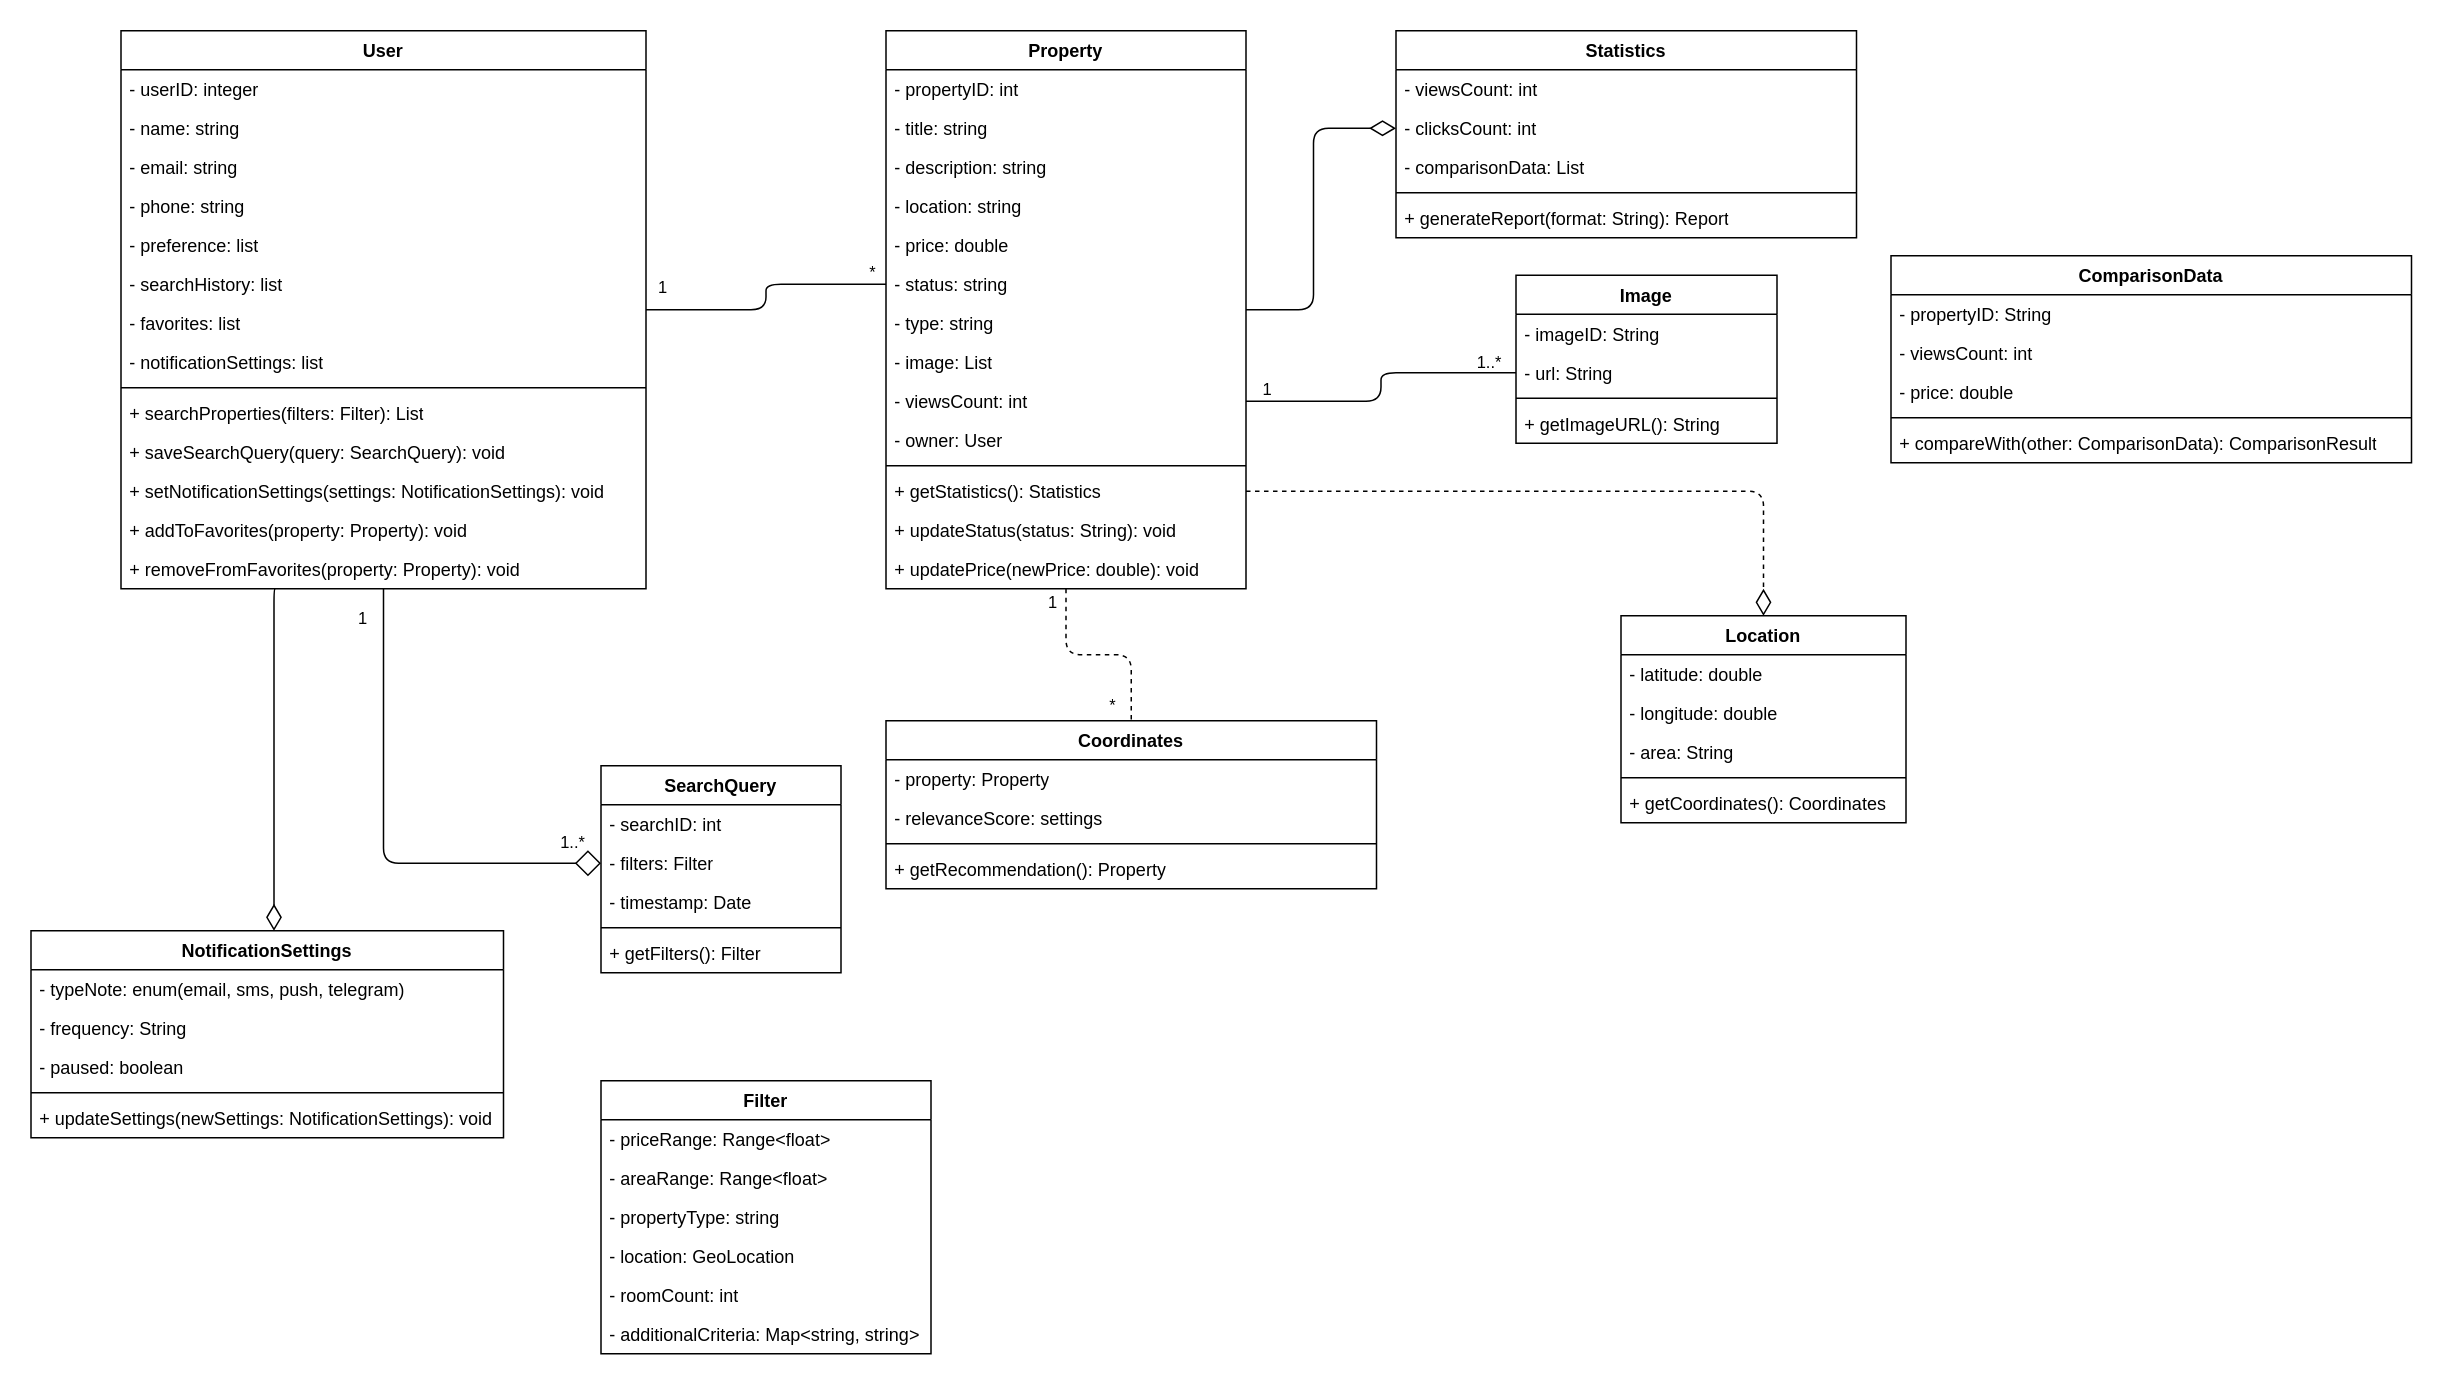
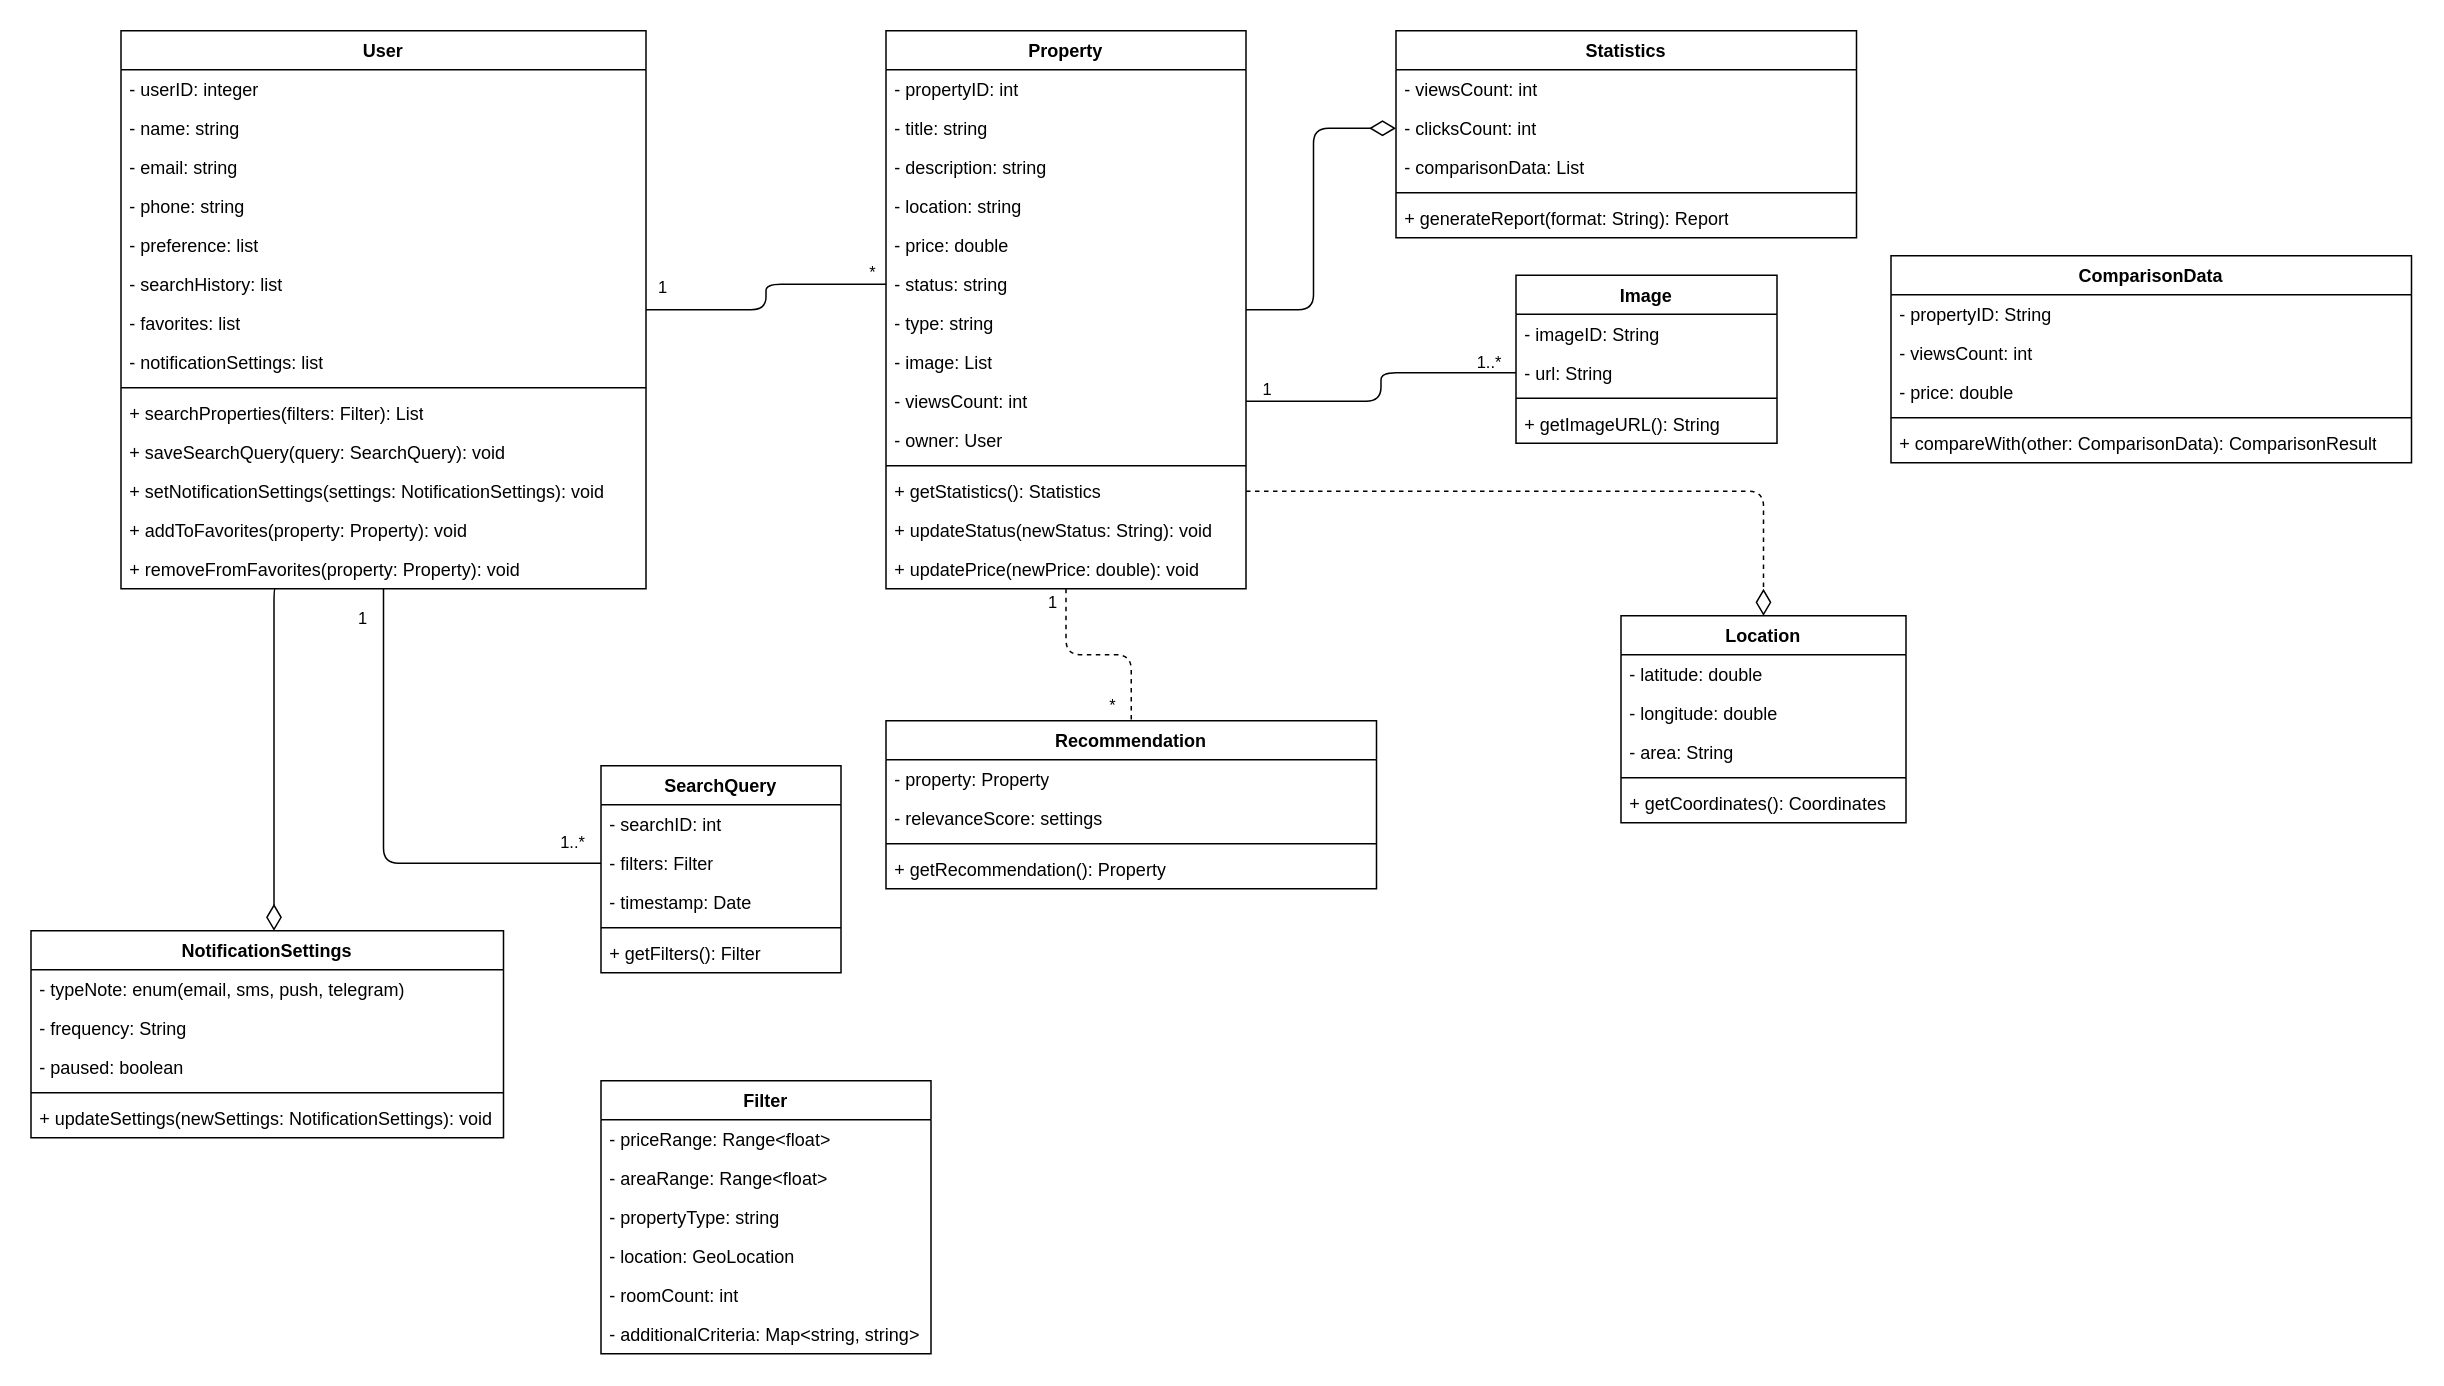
node "+ updateStatus(status: String): void": label "+ updateStatus(status: String): void" -> "+ updateStatus(newStatus: String): void"
node "Coordinates": label "Coordinates" -> "Recommendation"
edge "User" -> "- filters: Filter": arrowhead diamond -> none
